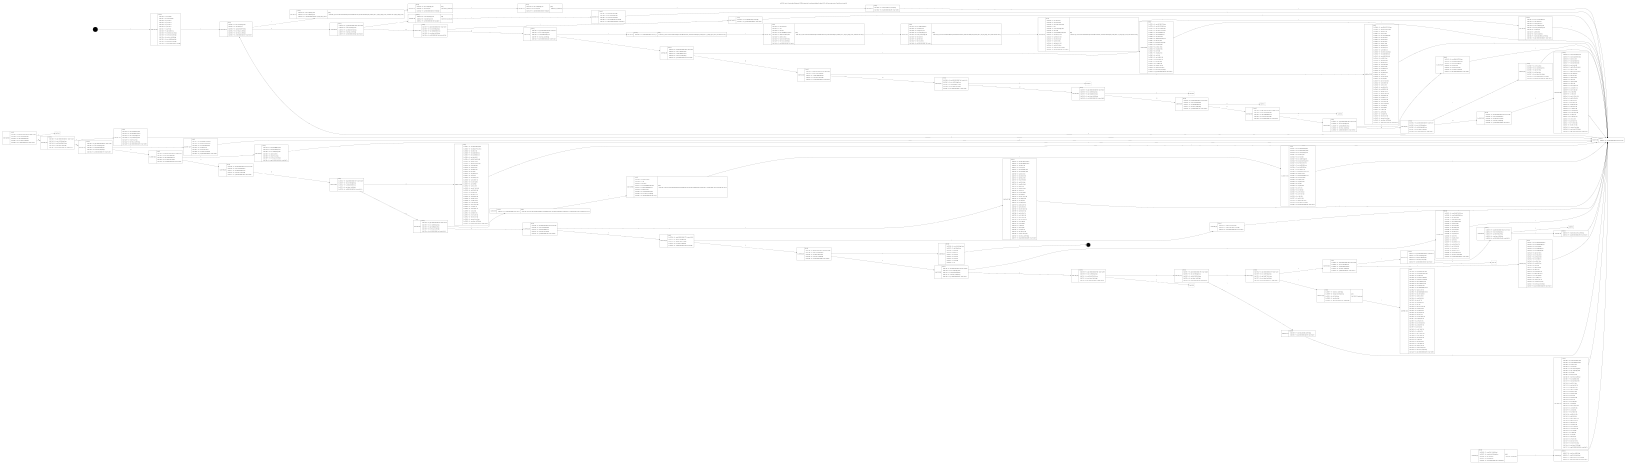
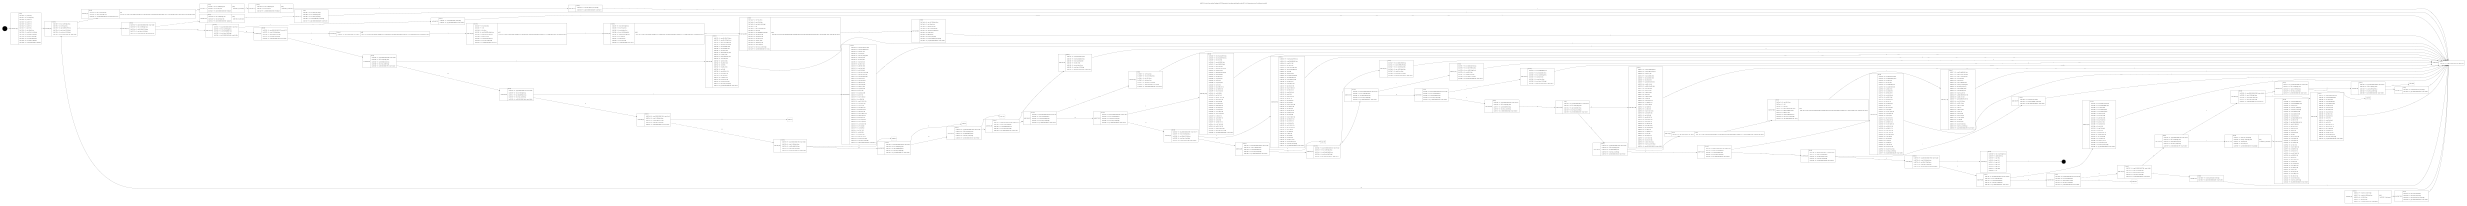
node "0x40168c [25]": added
